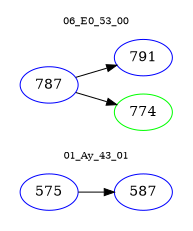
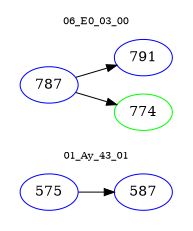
cluster "06_E0_53_00": label "06_E0_53_00" -> "06_E0_03_00"
